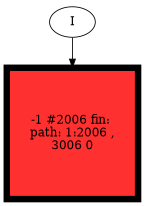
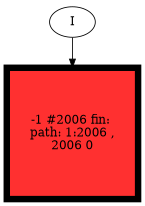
node "-1 #2006 fin: path: 1:2006 , 3006 0": label "-1 #2006 fin: path: 1:2006 , 3006 0" -> "-1 #2006 fin: path: 1:2006 , 2006 0"
